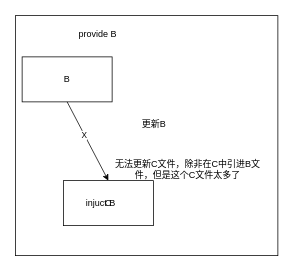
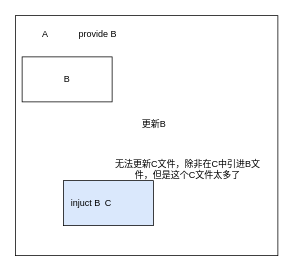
node "A": added
edge "B" -> "C": removed, label "X"
node "injuct B": moved (101, 203) -> (86, 203)
node "C": fillcolor #ffffff -> #dae8fc
